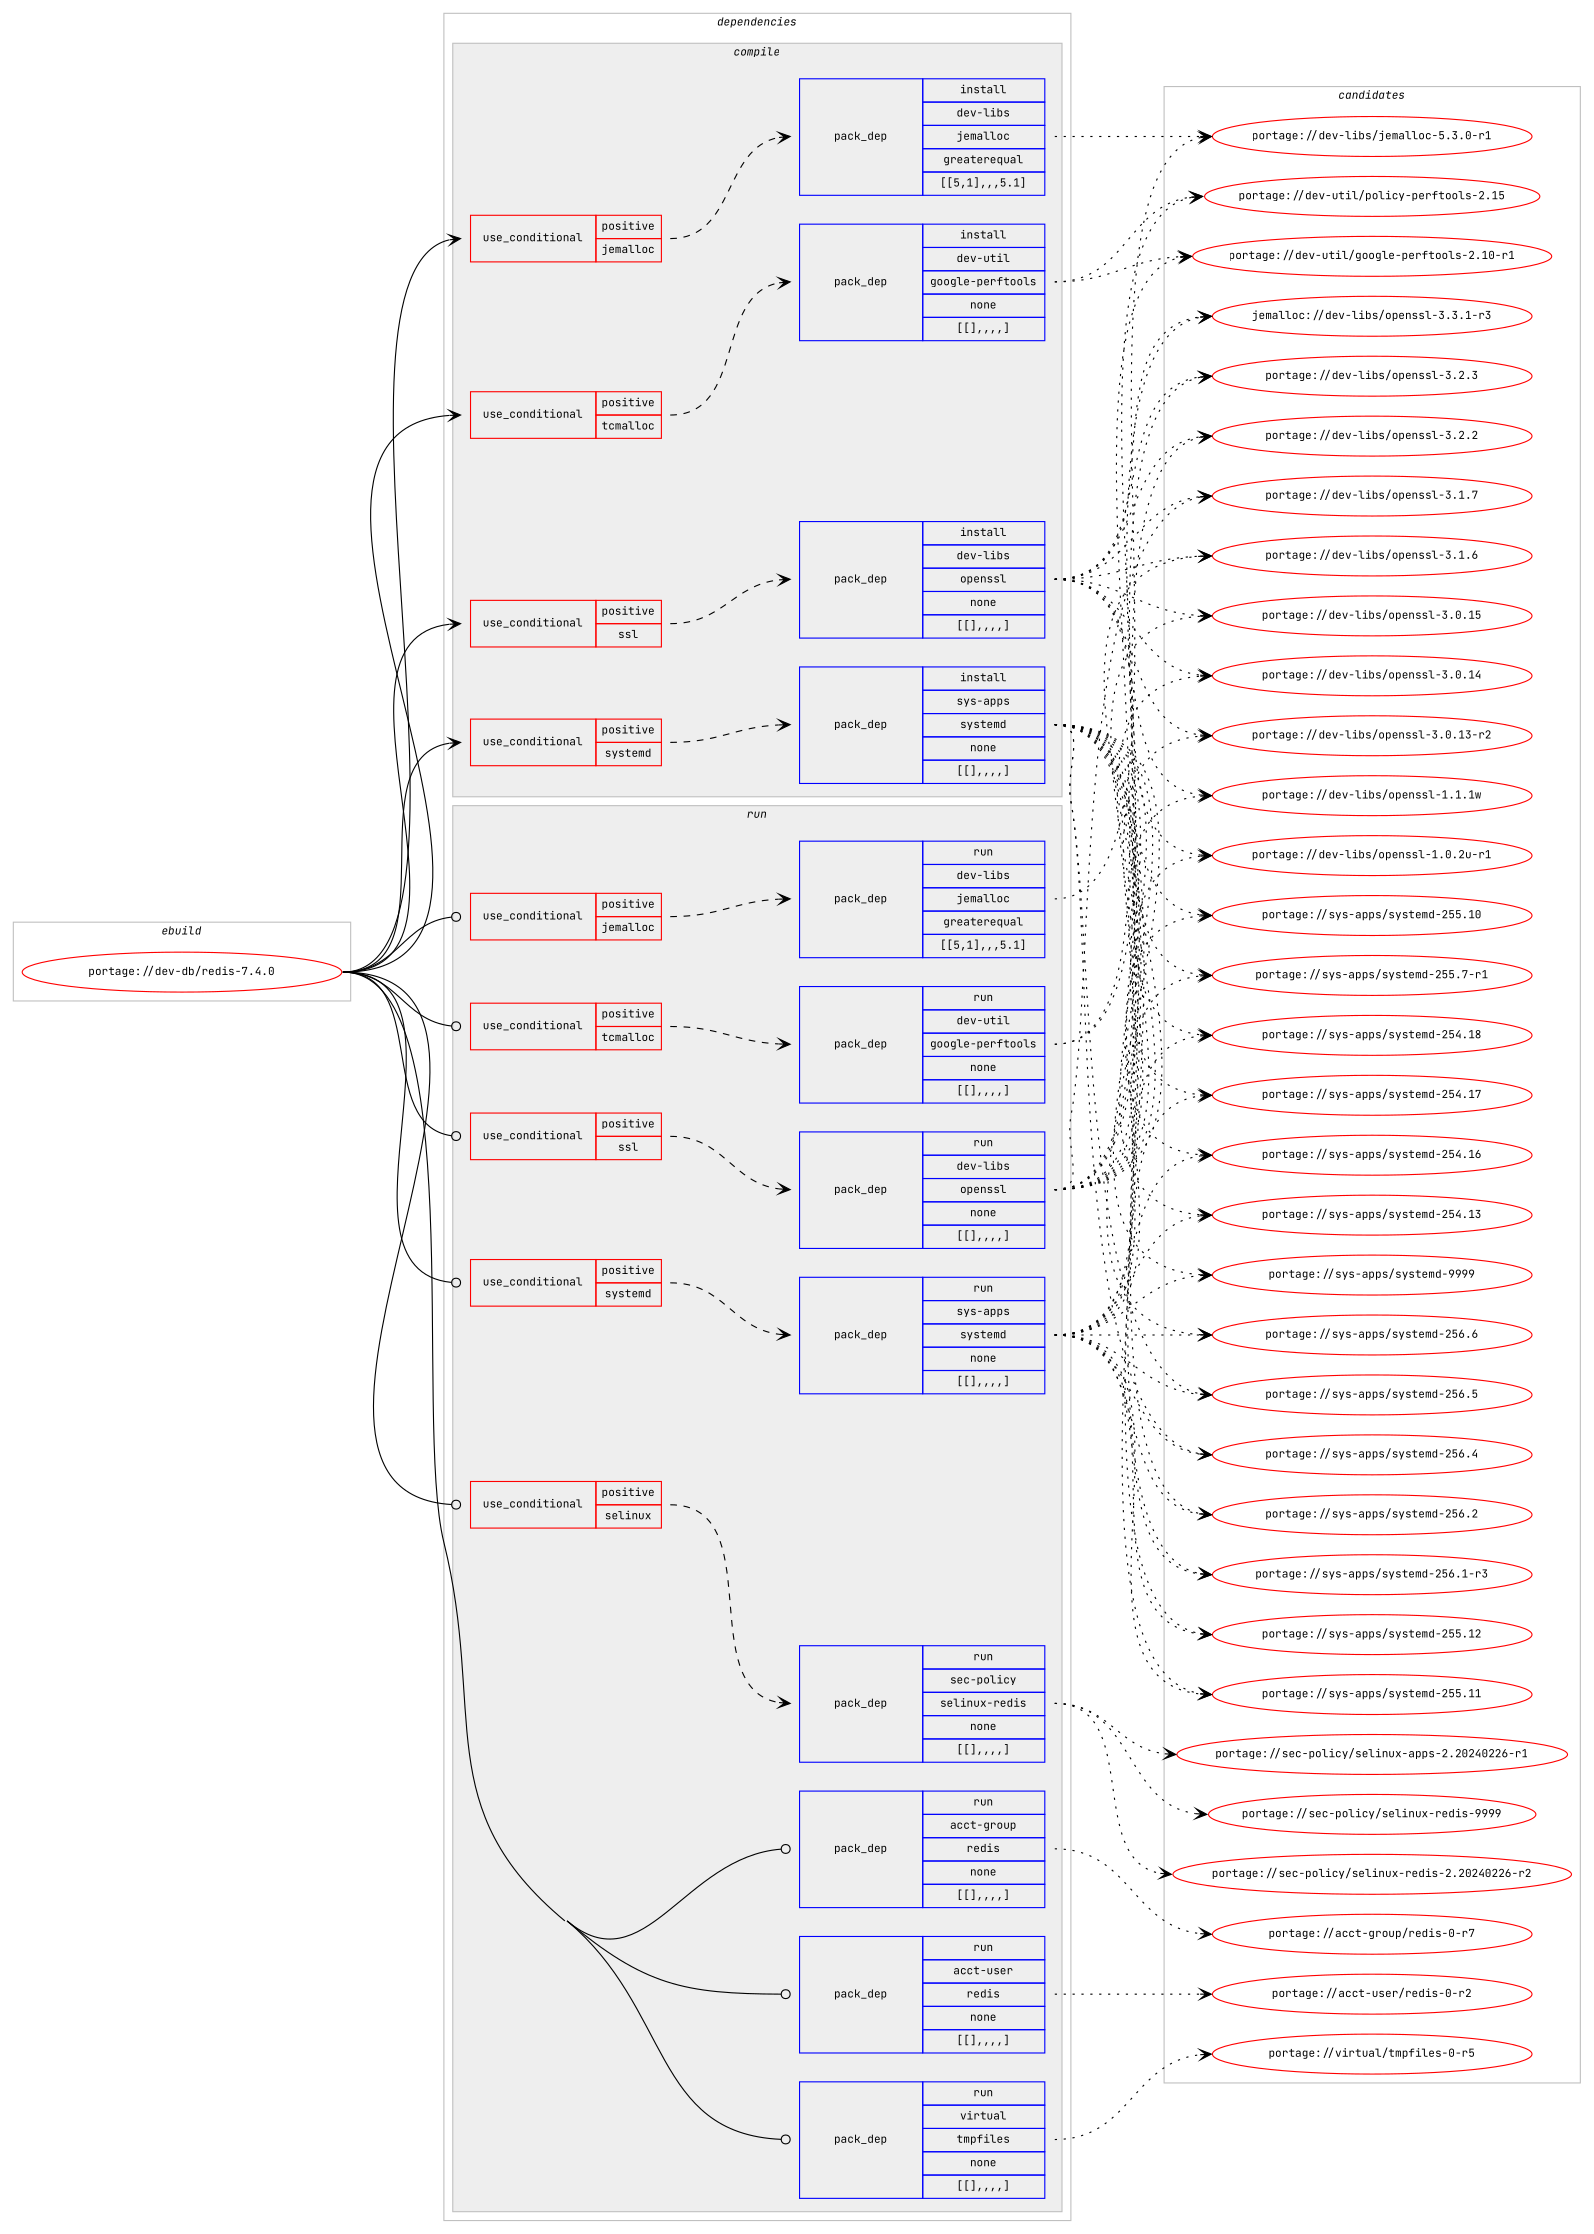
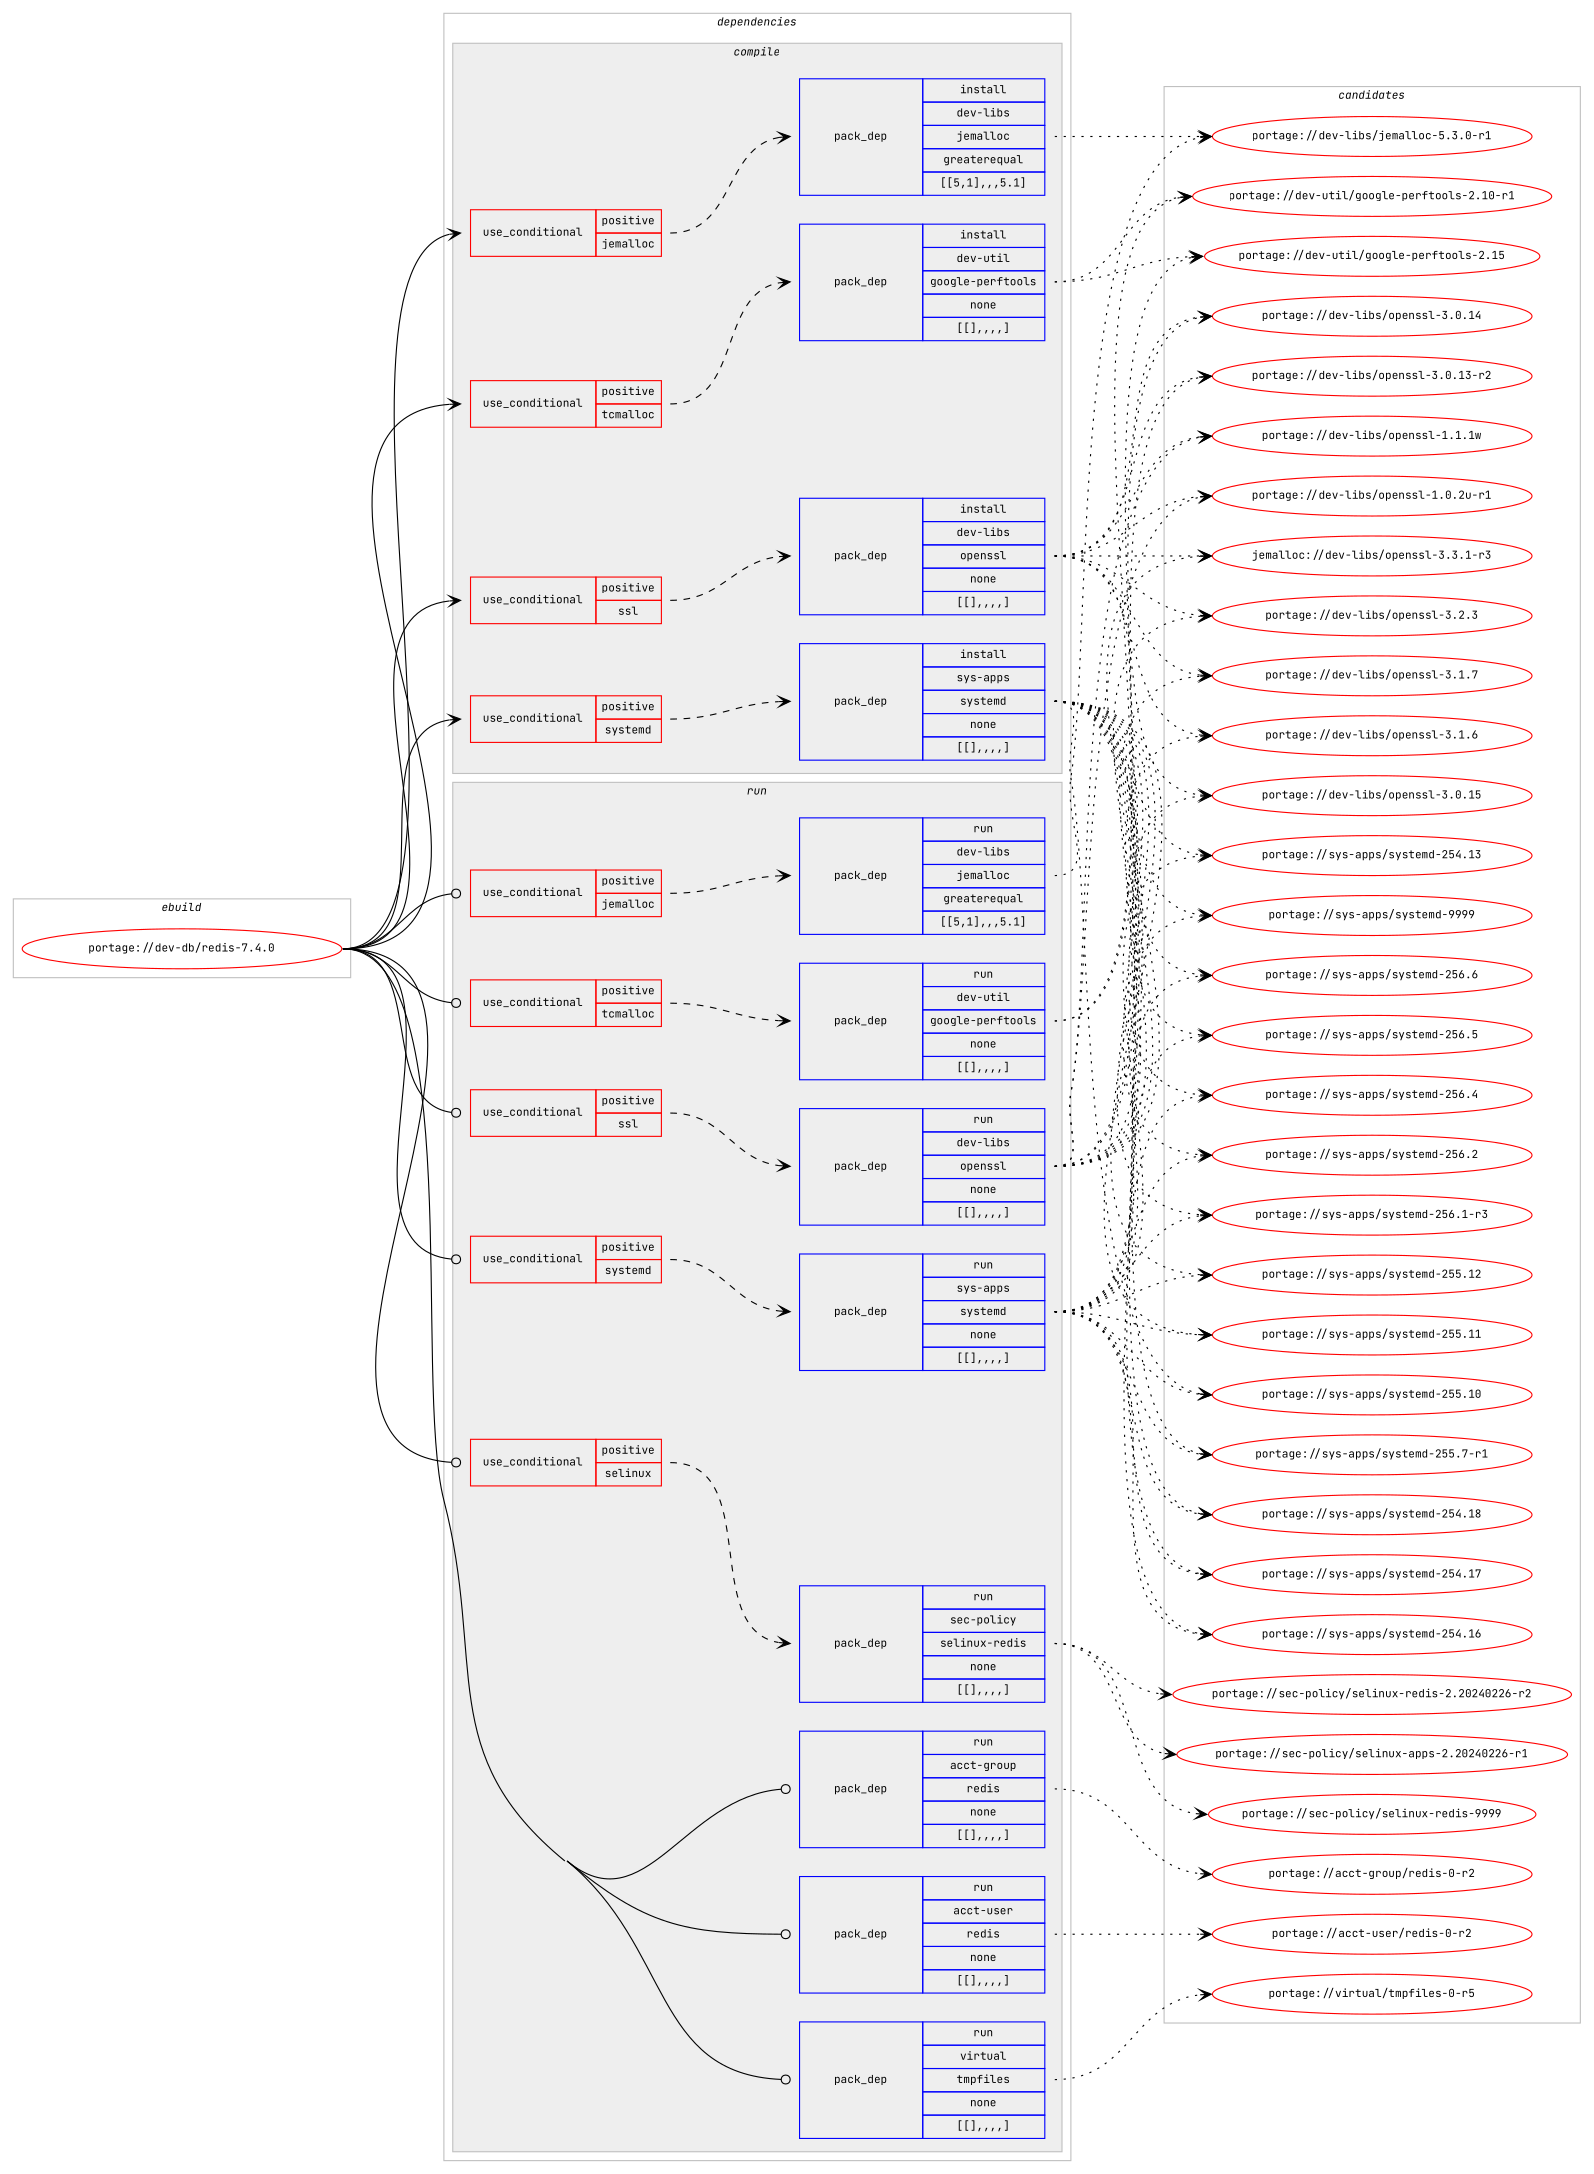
node "portage://dev-util/policy-perftools-2.15": label "portage://dev-util/policy-perftools-2.15" -> "portage://dev-util/google-perftools-2.15"
node "portage://dev-libs/openssl-3.2.2": removed
node "portage://acct-group/redis-0-r7": label "portage://acct-group/redis-0-r7" -> "portage://acct-group/redis-0-r2"
